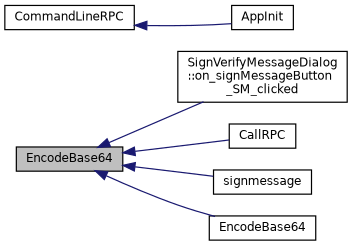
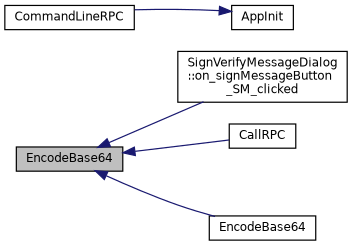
edge "AppInit" -> "CommandLineRPC": reversed
node "signmessage": removed
